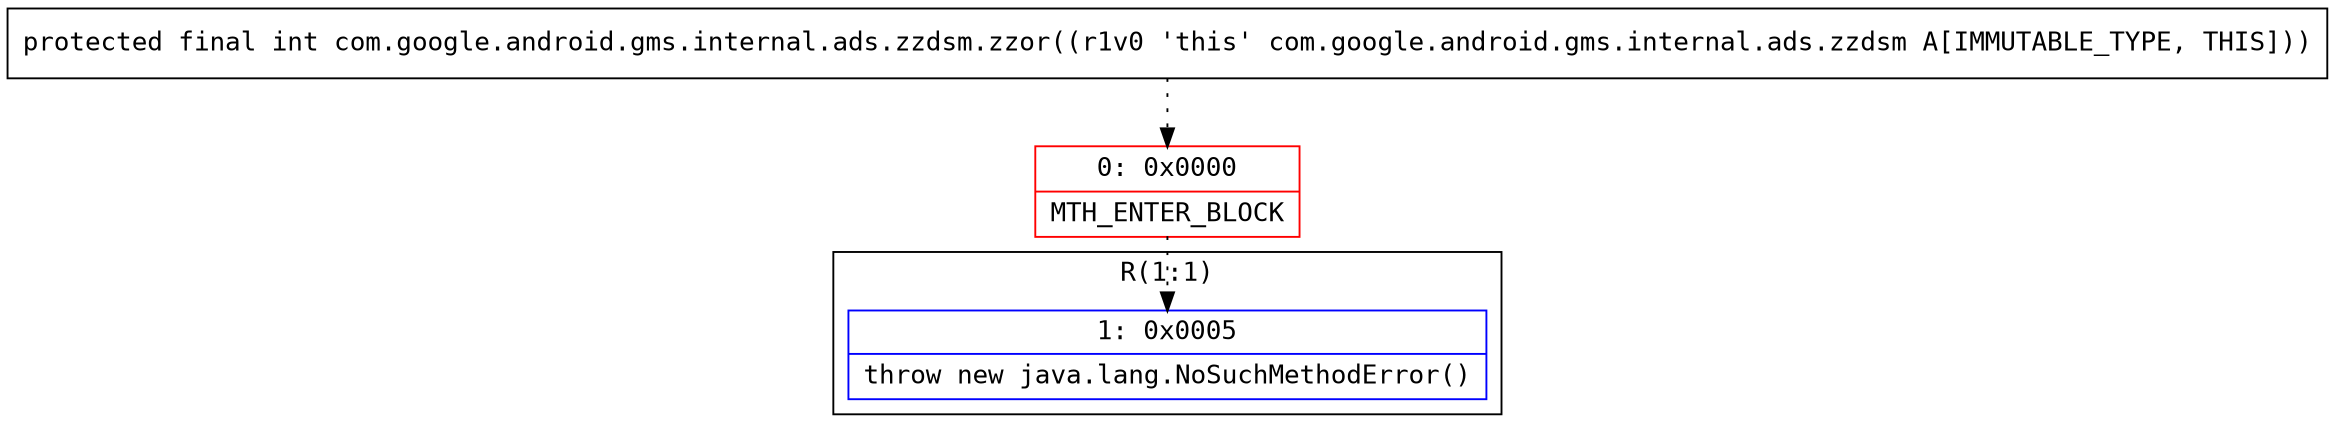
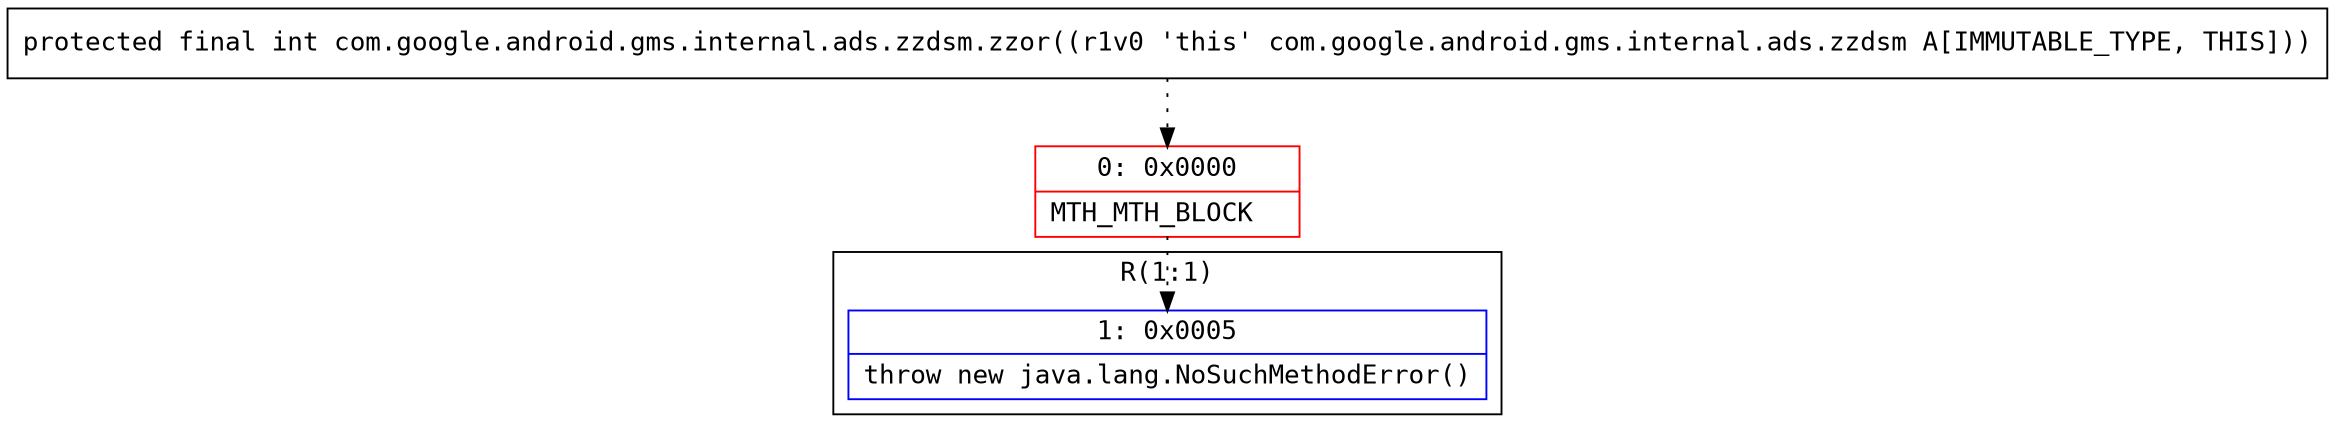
node "0: 0x0000": text "MTH_ENTER_BLOCK" -> "MTH_MTH_BLOCK"
